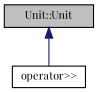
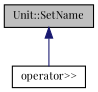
node "Unit::Unit": label "Unit::Unit" -> "Unit::SetName"
